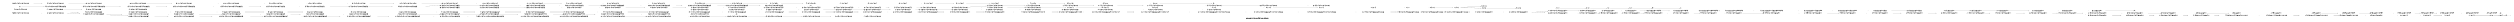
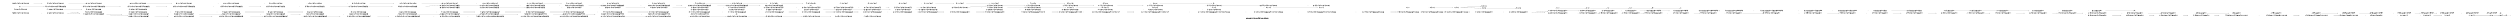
node "101 | 5 6 : 0 1 4 5": removed
node "188 | 7 58 60 108 : 0 1 4 5 8 9 14 15 20 21 22 23 60 61": removed
